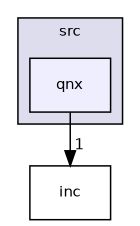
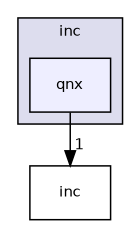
cluster "src": label "src" -> "inc"
